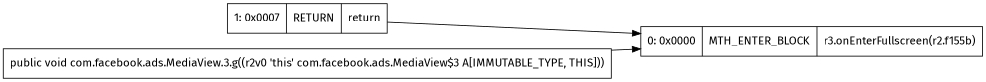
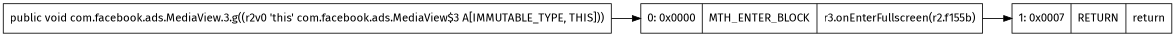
edge "1: 0x0007" -> "0: 0x0000": reversed
